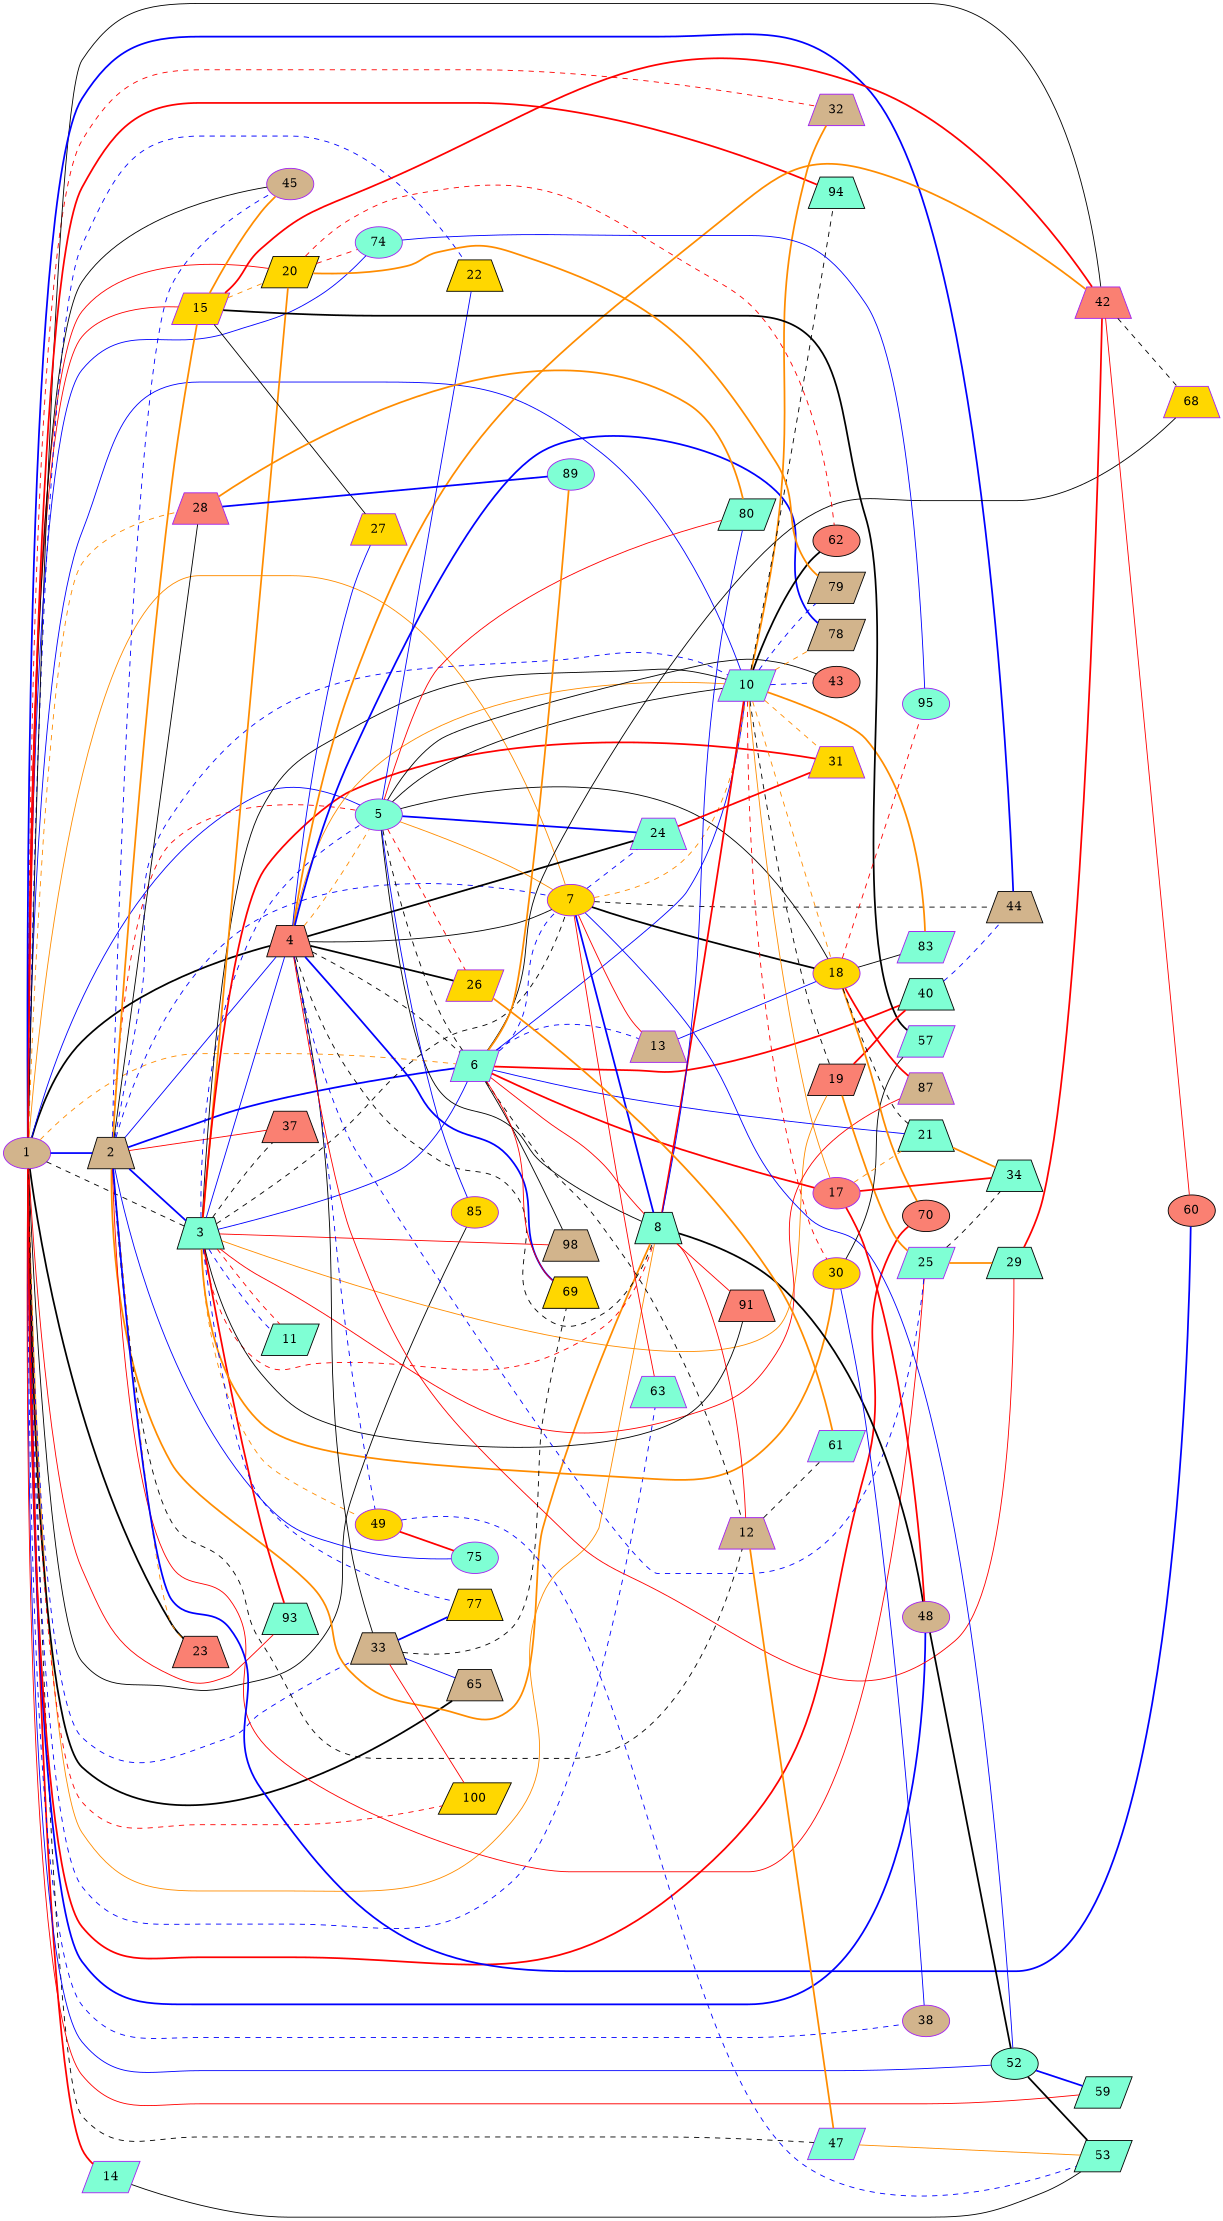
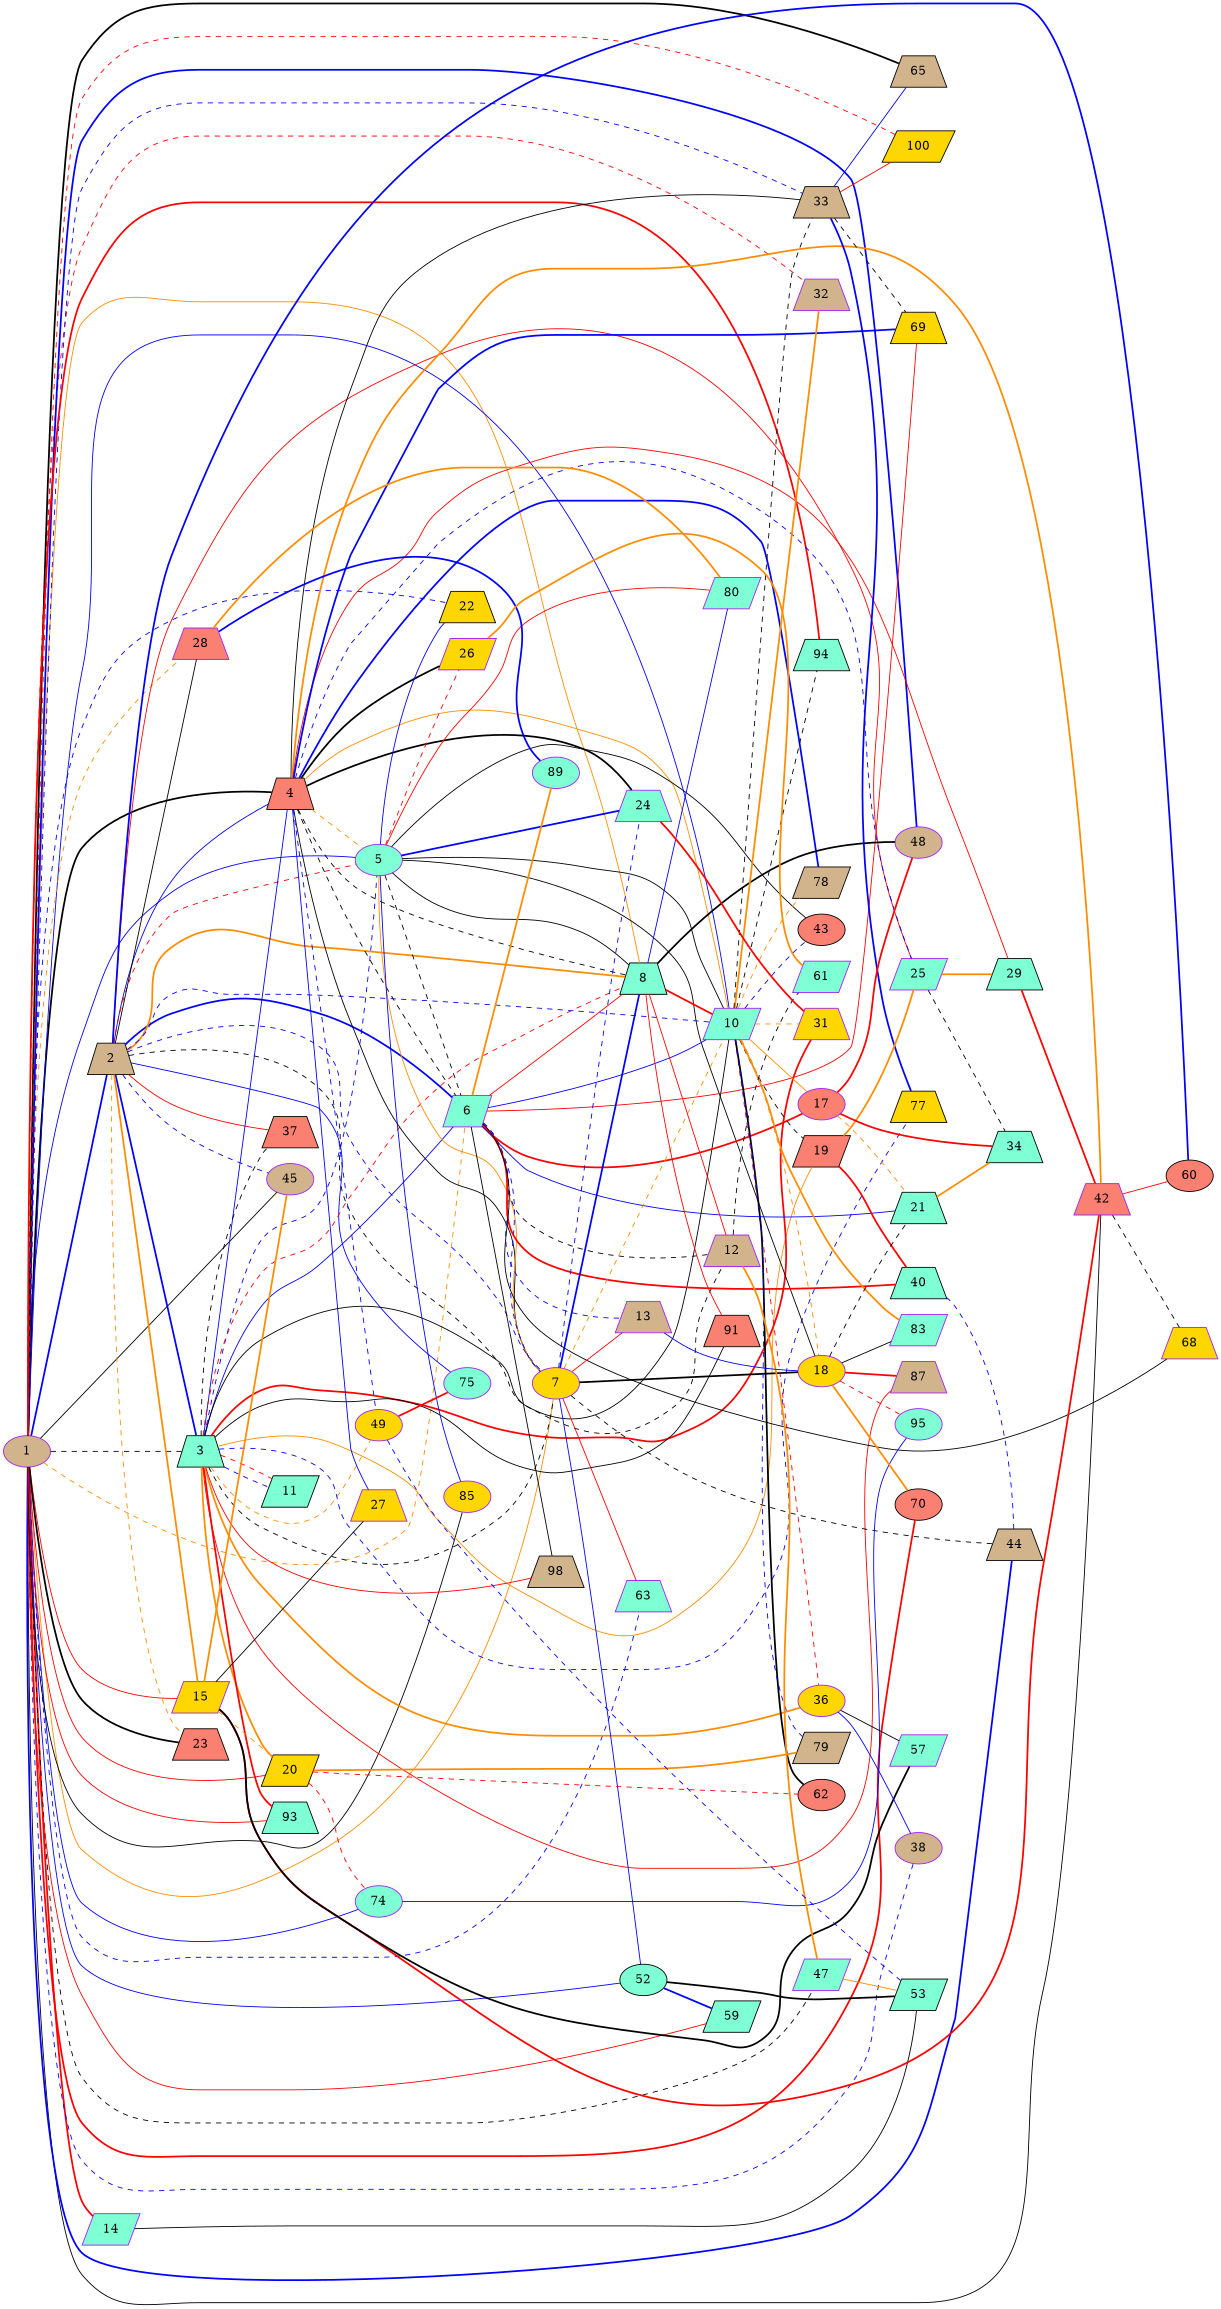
node "80": color black -> purple
edge "33" -- "10": added
node "30": label "30" -> "36"
edge "48" -- "52": removed
